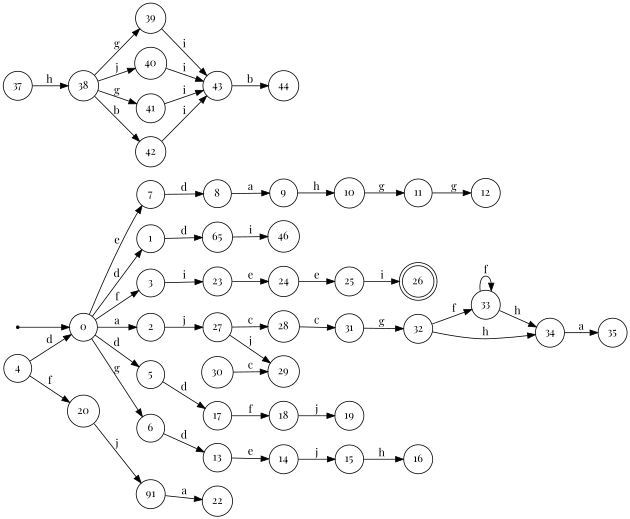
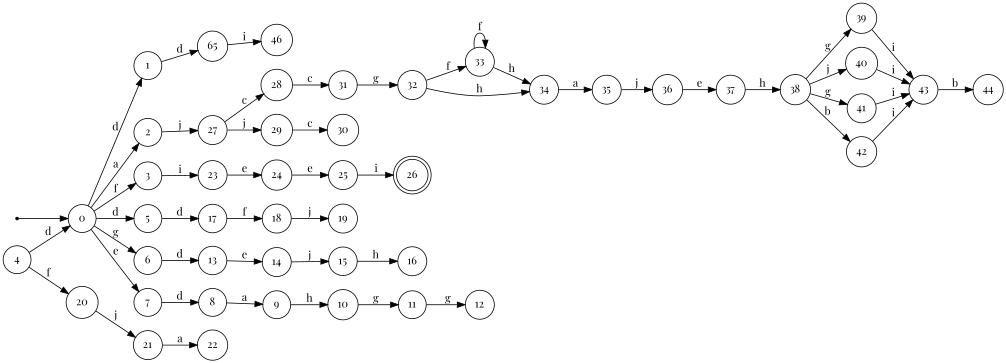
node "36": added
edge "30" -> "29": reversed
node "91": label "91" -> "21"
